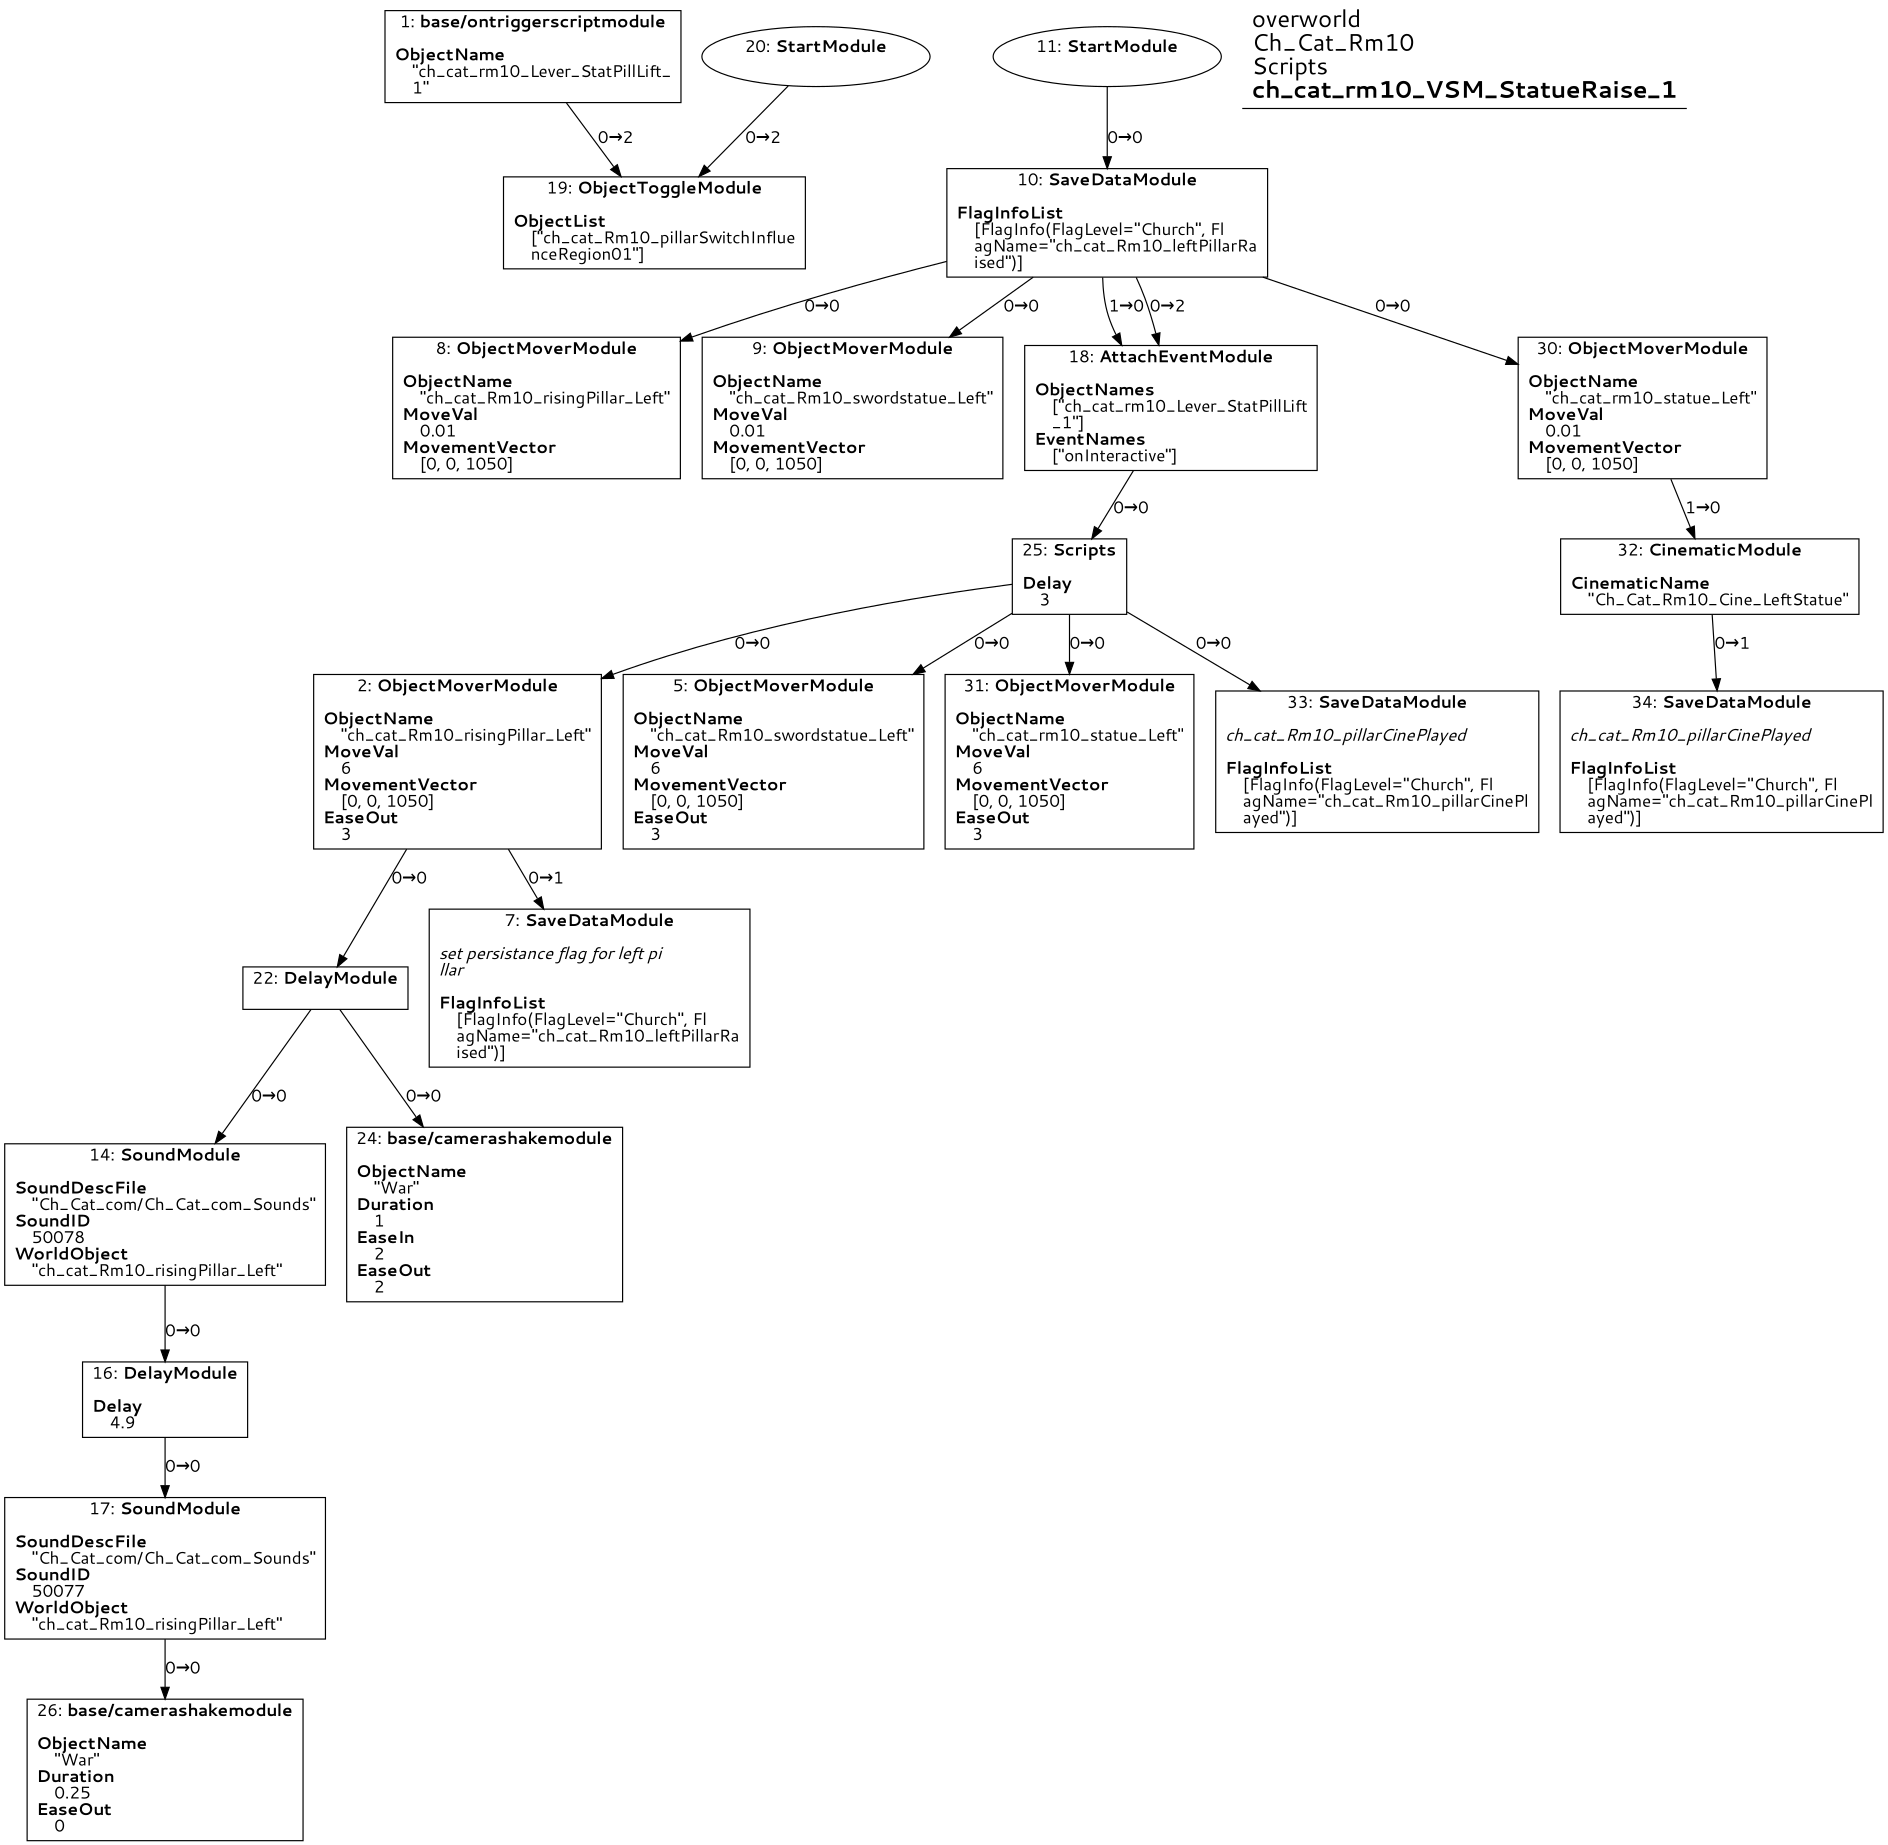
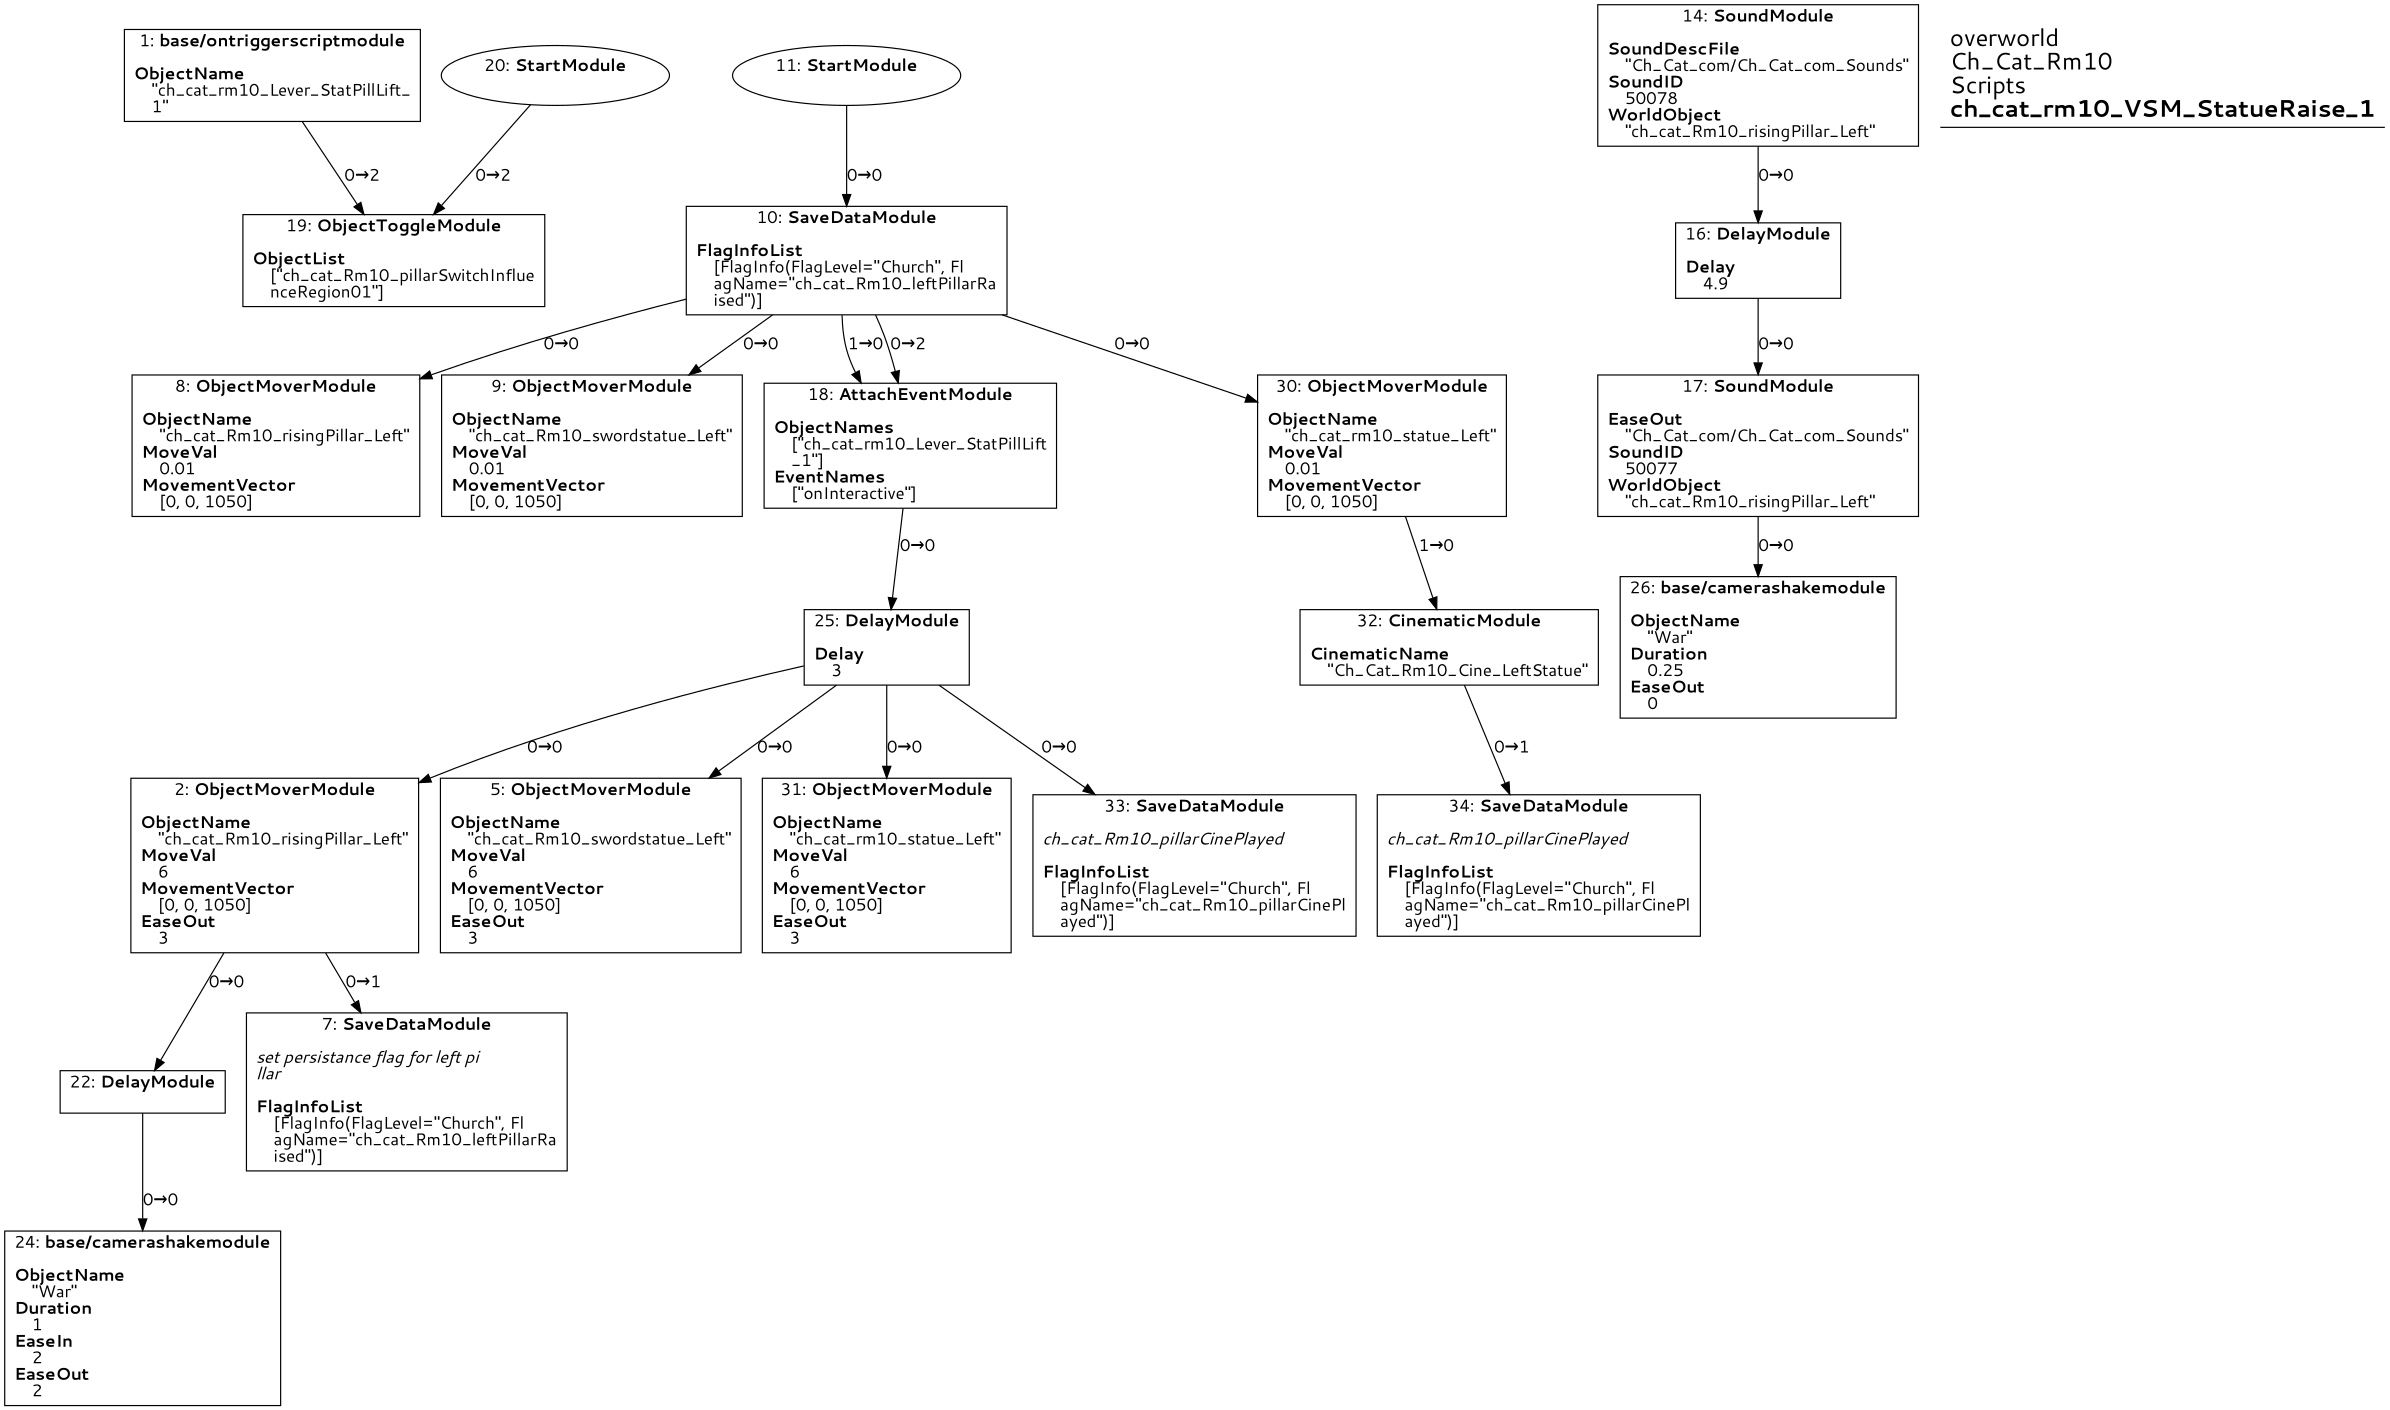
node "25:": text "Scripts" -> "DelayModule"
edge "22:" -> "14:": removed, label "0→0"
node "17:": text "SoundDescFile" -> "EaseOut"
